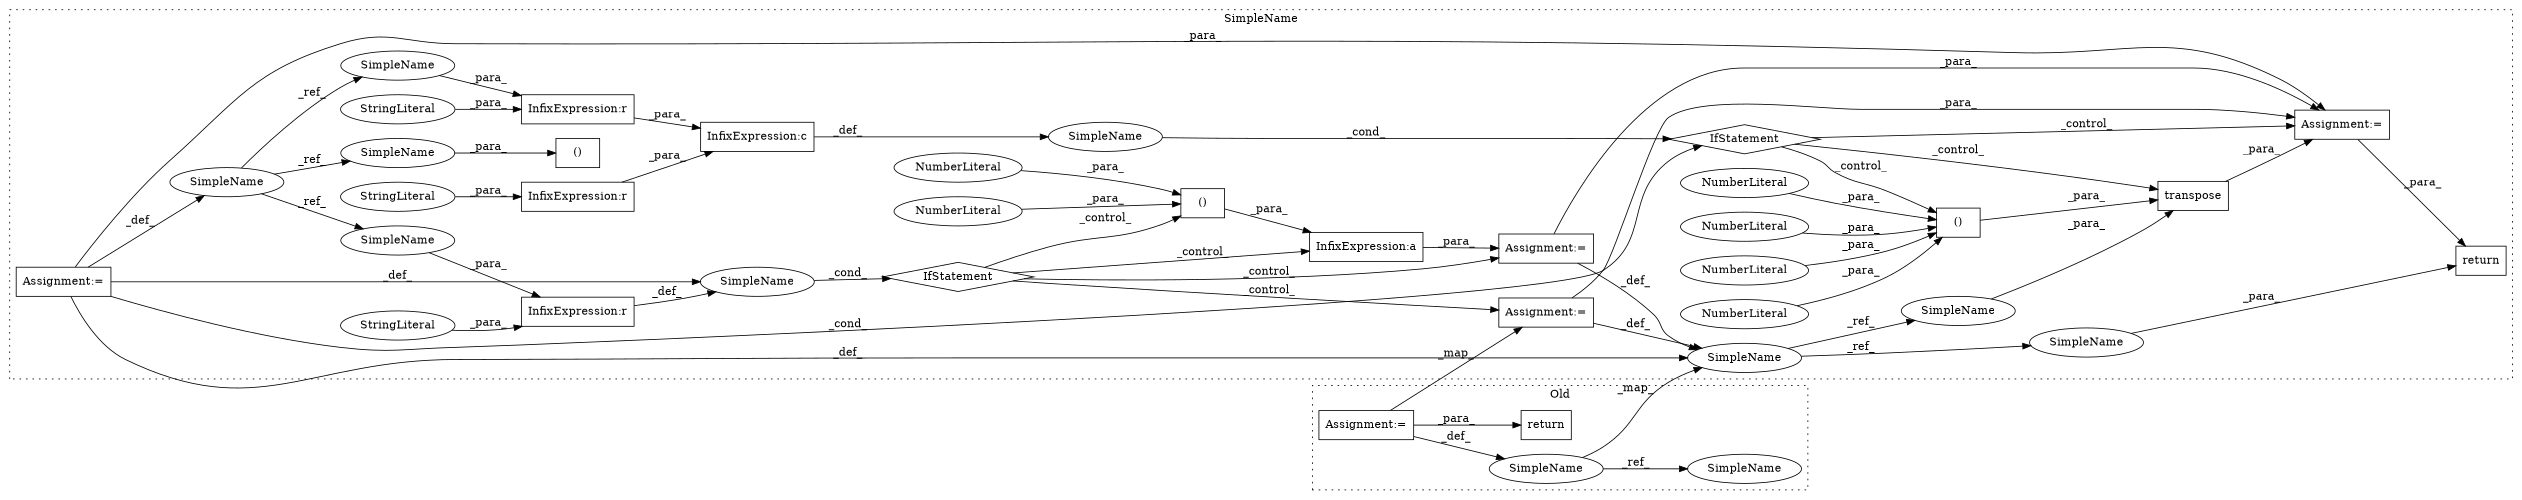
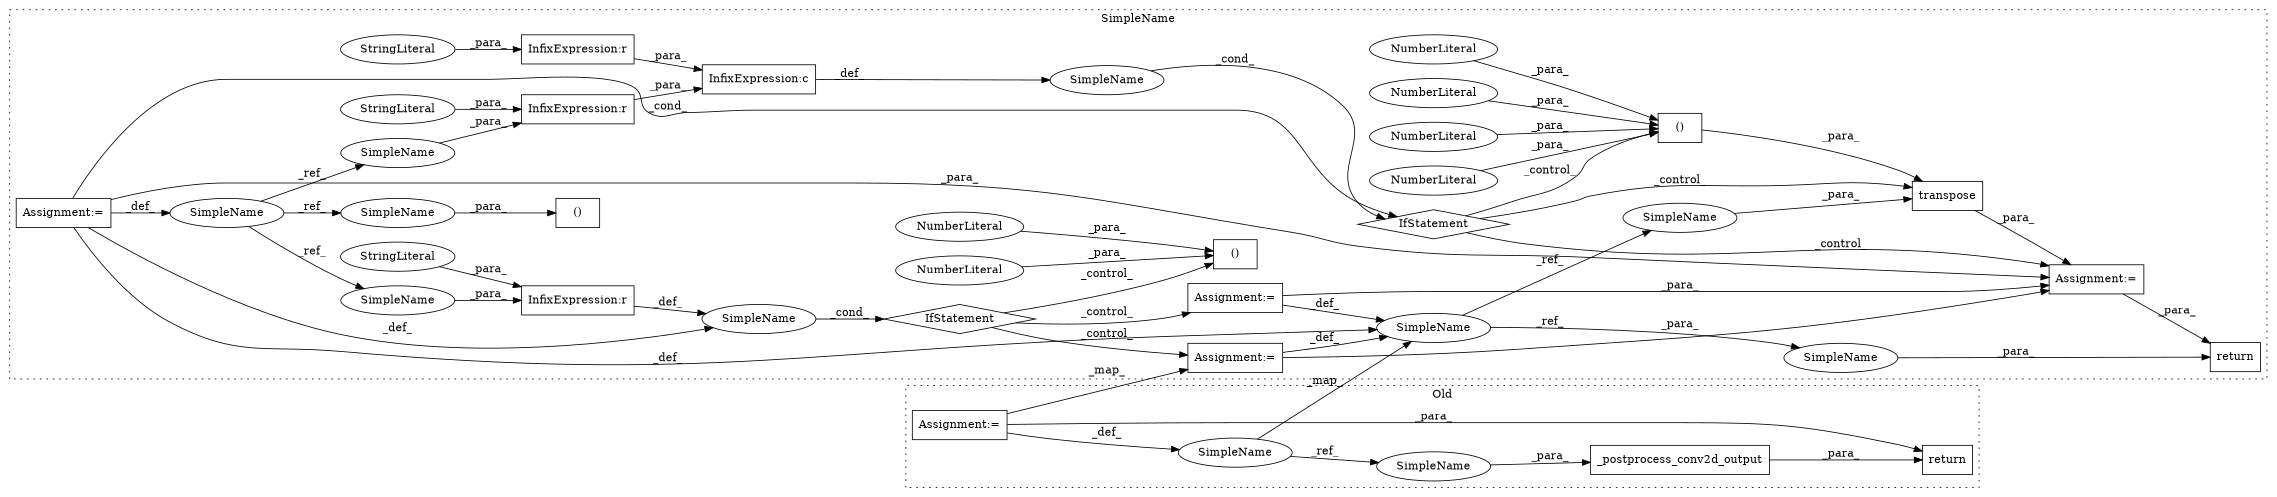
node "InfixExpression:a": removed
node "_postprocess_conv2d_output": added
